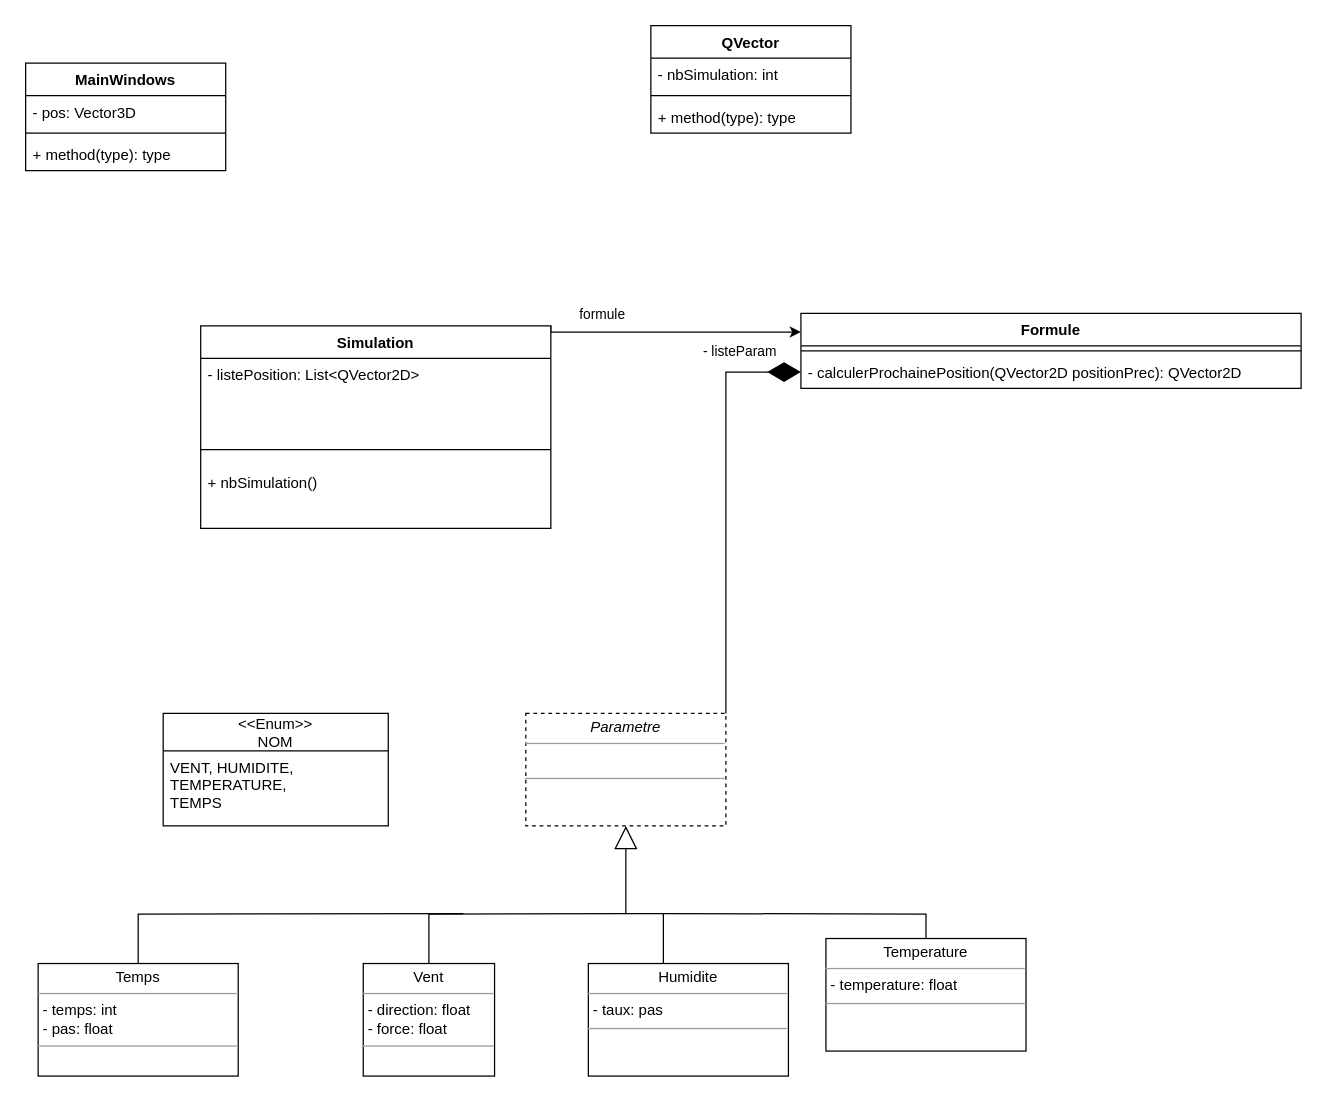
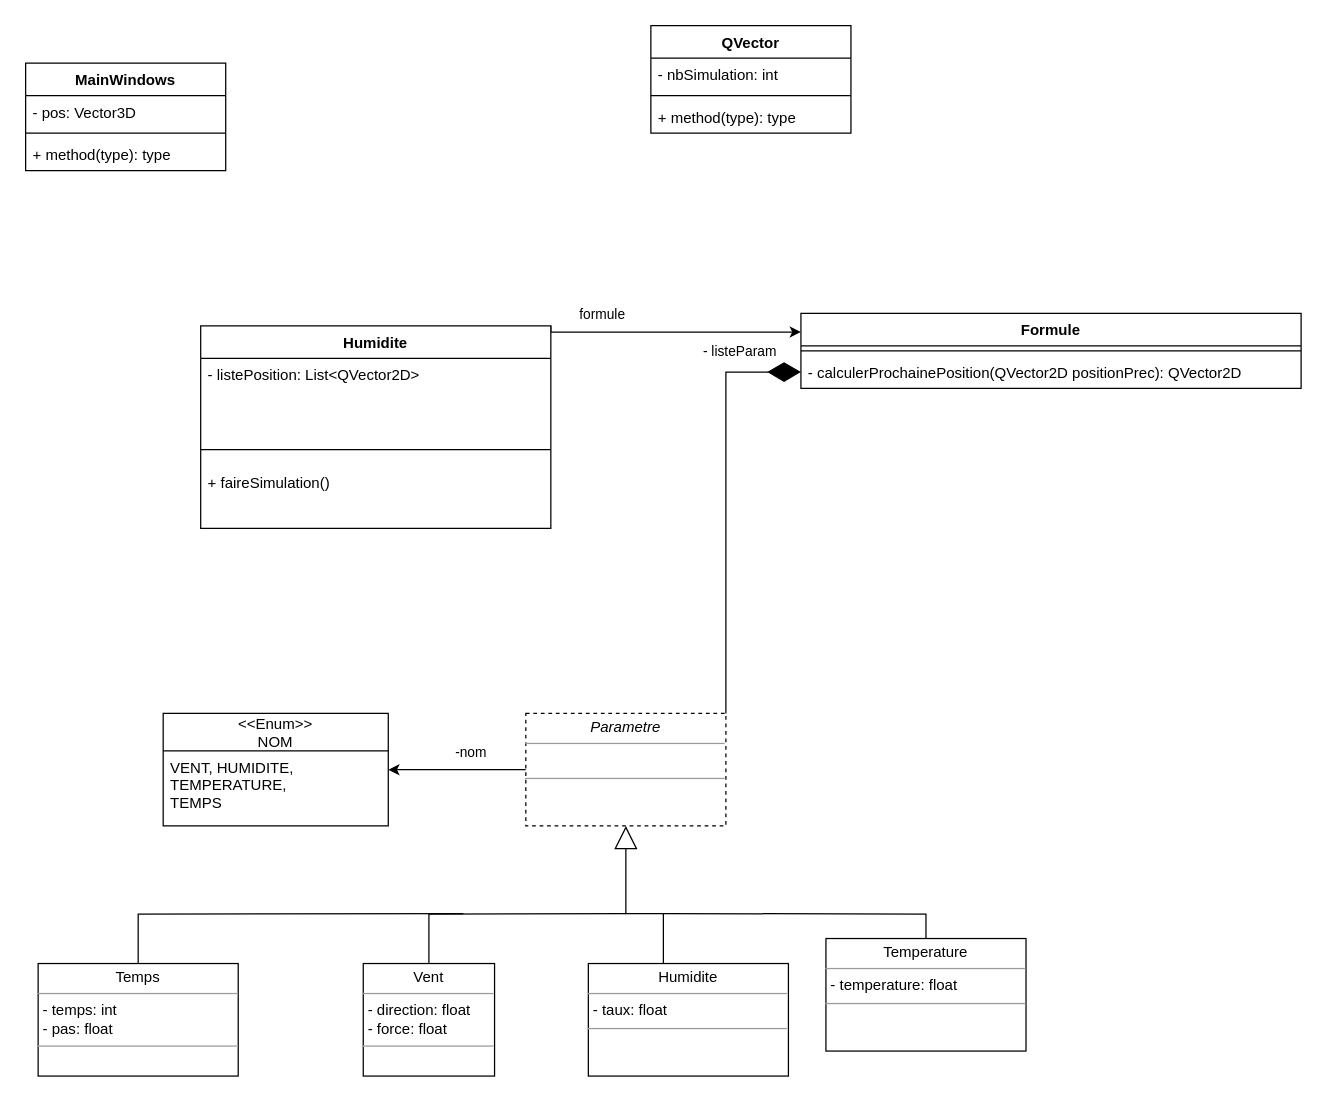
node "Simulation": label "Simulation" -> "Humidite"
node "+ nbSimulation()": label "+ nbSimulation()" -> "+ faireSimulation()"
edge "Parametre" -> "VENT, HUMIDITE, TEMPERATURE, TEMPS": added, label "-nom"
node "Humidite - taux: pas": label "Humidite - taux: pas" -> "Humidite - taux: float"
